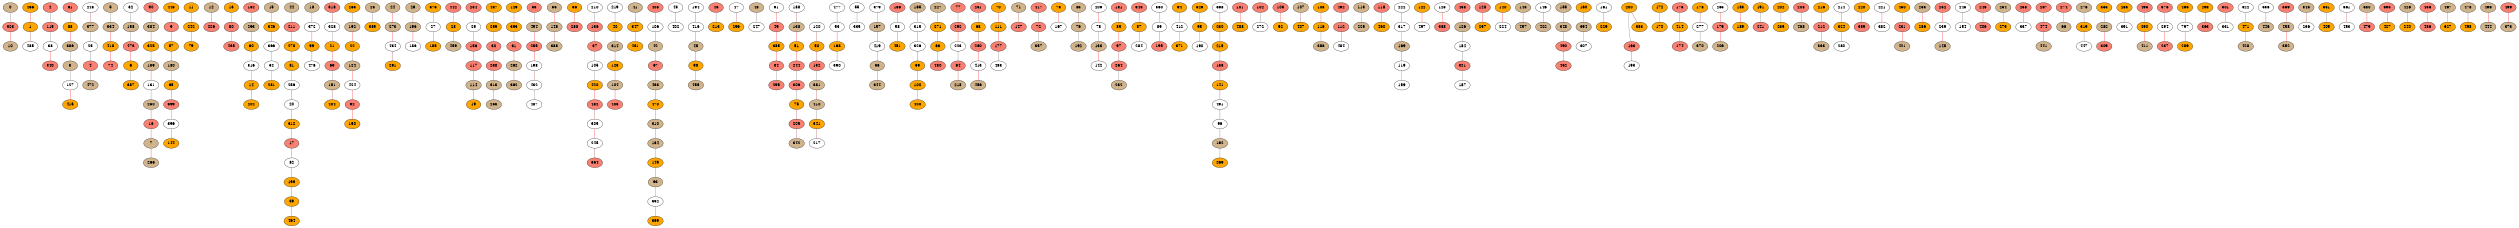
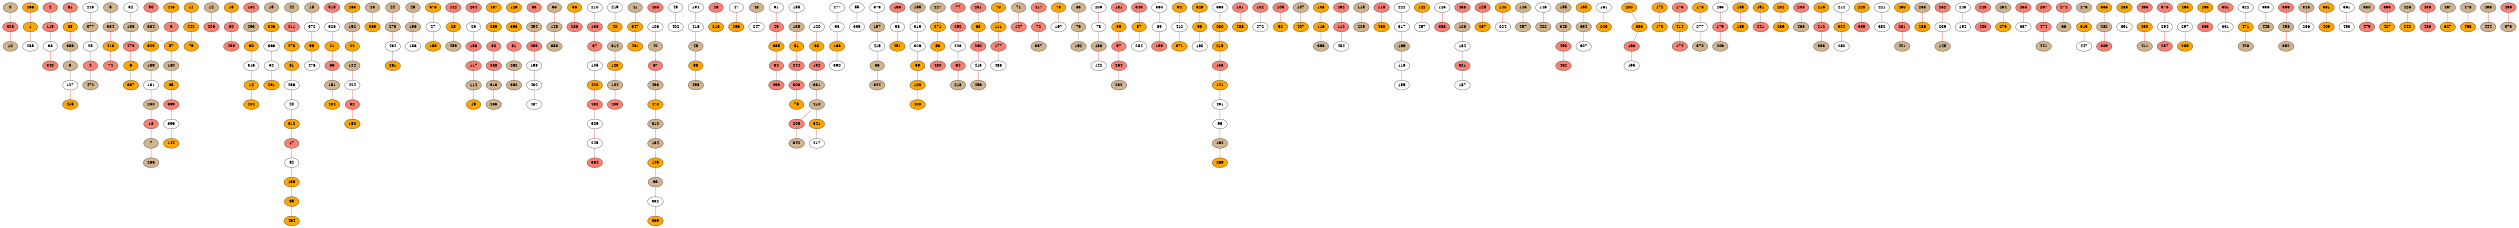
edge "194" -- "416": color red -> gray40
edge "200" -- "163": now "383" -- "163"
node "797": label "797" -> "297"
edge "75" -- "205": now "410" -- "205"
